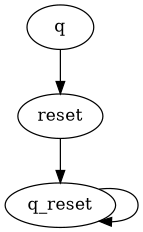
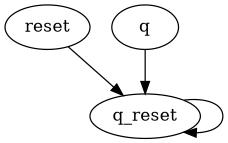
edge "q" -> "reset": now "q" -> "q_reset"
